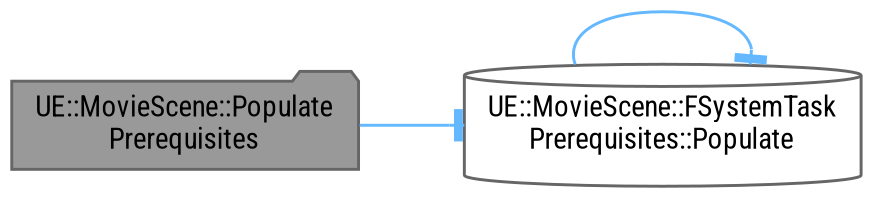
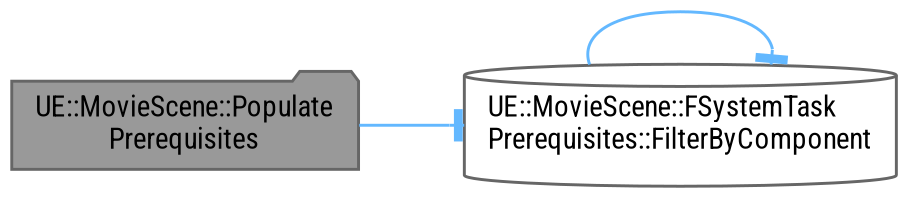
node "UE::MovieScene::FSystemTask Prerequisites::Populate": label "UE::MovieScene::FSystemTask Prerequisites::Populate" -> "UE::MovieScene::FSystemTask Prerequisites::FilterByComponent"
